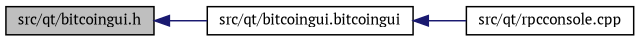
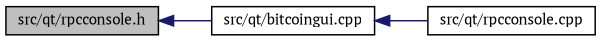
node "src/qt/bitcoingui.h": label "src/qt/bitcoingui.h" -> "src/qt/rpcconsole.h"
node "src/qt/bitcoingui.bitcoingui": label "src/qt/bitcoingui.bitcoingui" -> "src/qt/bitcoingui.cpp"
